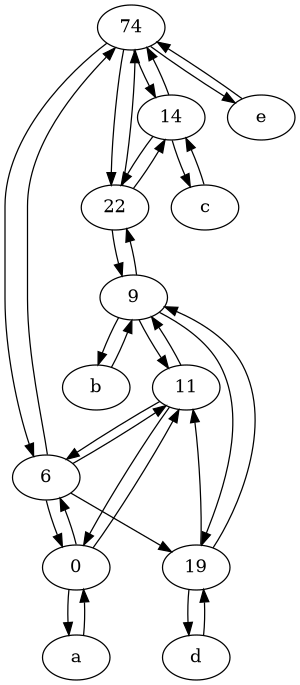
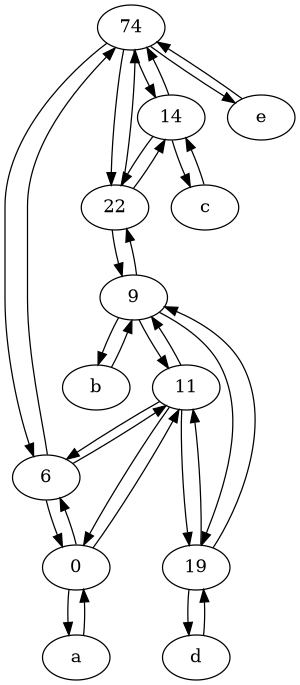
edge "6" -> "19": now "11" -> "19"
